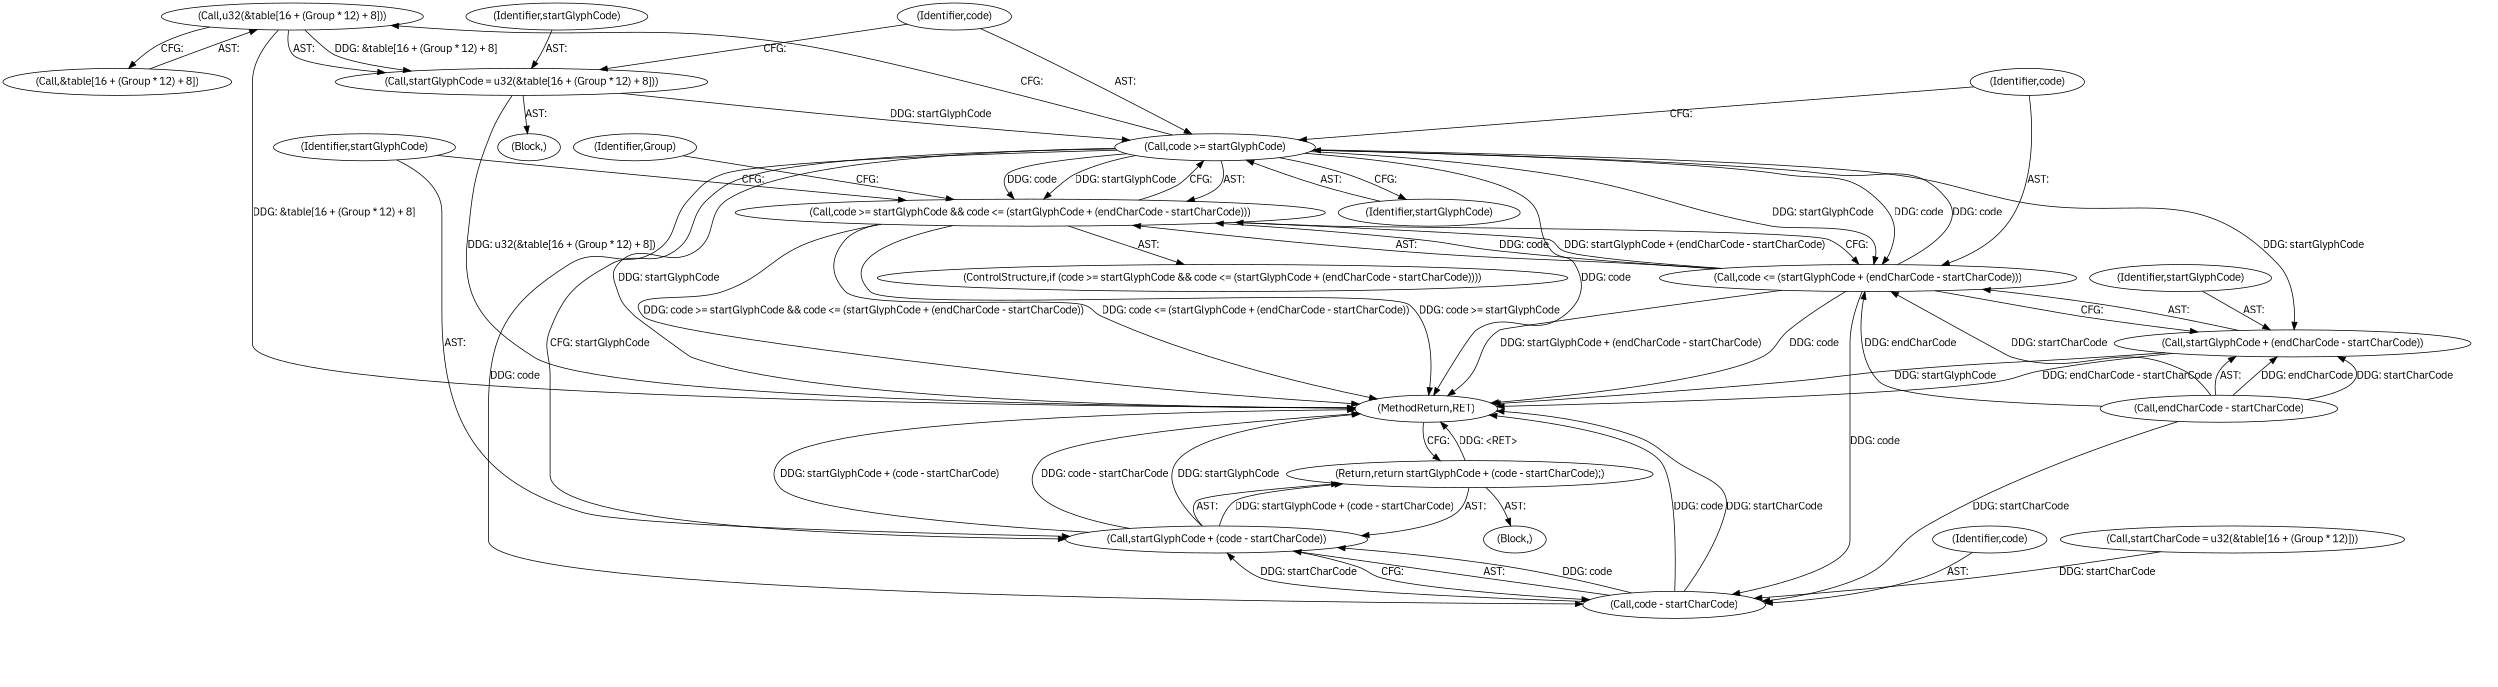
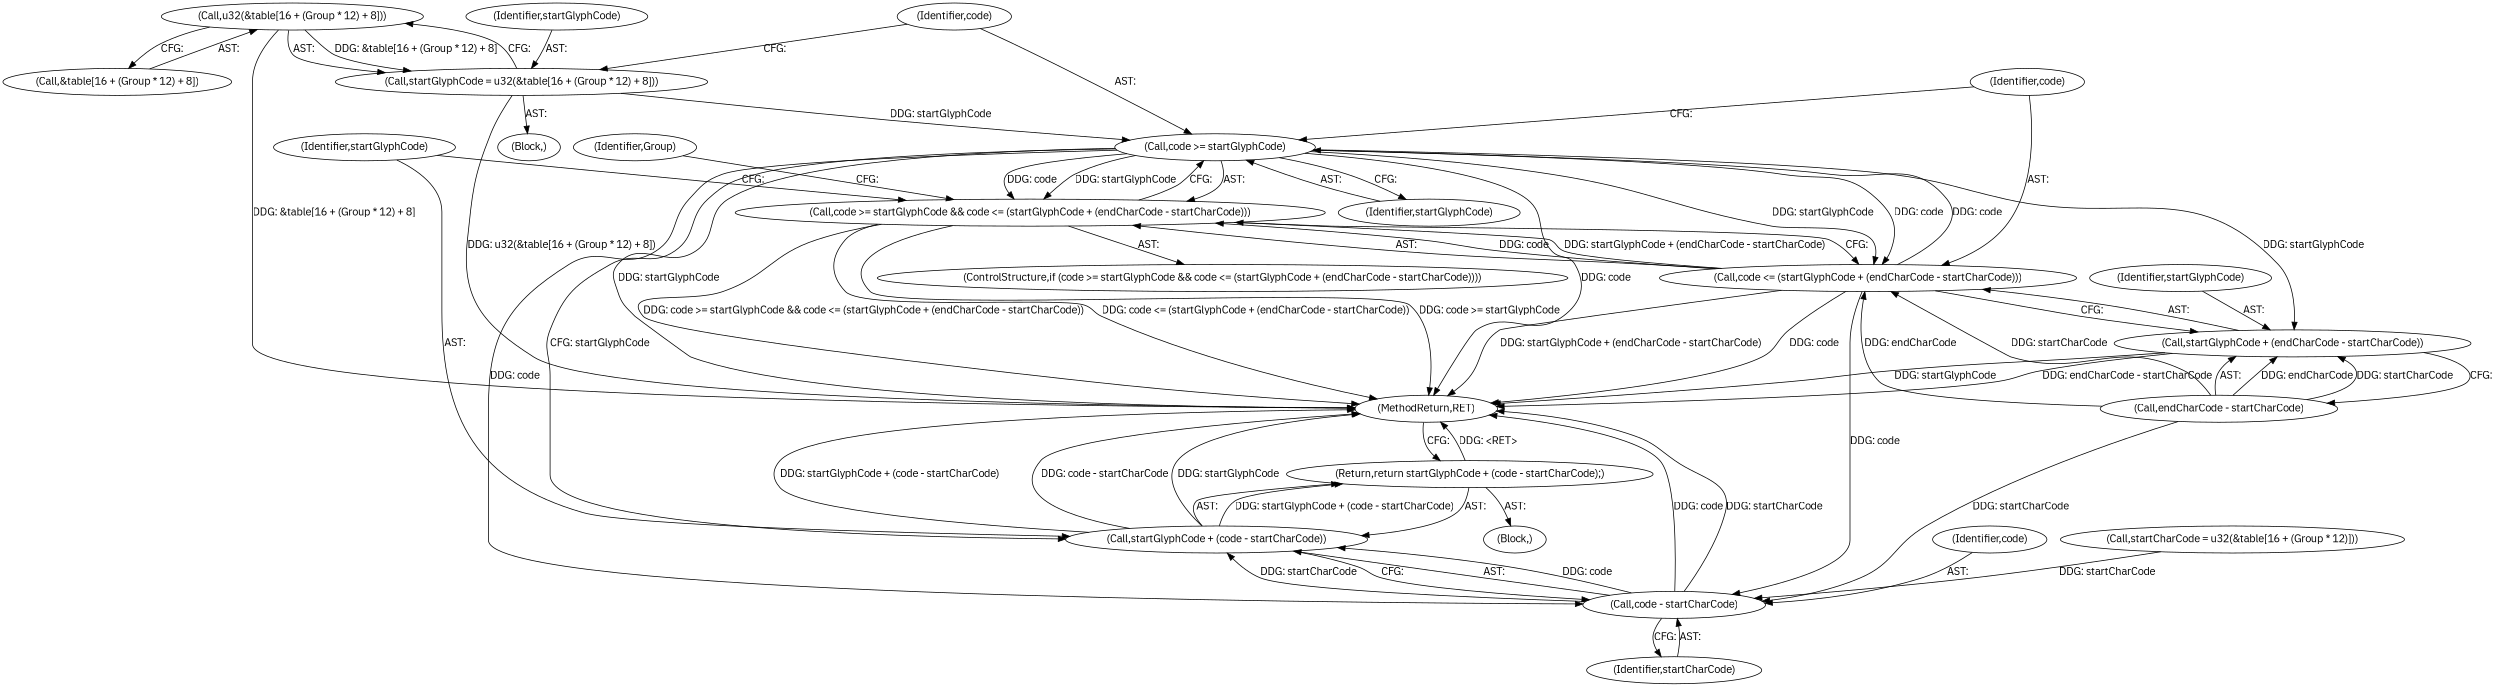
edge "(Call,code >= startGlyphCode)" -> "(Call,u32(&table[16 + (Group * 12) + 8]))": now "(Call,startGlyphCode = u32(&table[16 + (Group * 12) + 8]))" -> "(Call,u32(&table[16 + (Group * 12) + 8]))"
edge "(Call,startGlyphCode + (endCharCode - startCharCode))" -> "(Call,endCharCode - startCharCode)": added, label "CFG:"
node "(Identifier,startCharCode)": added
